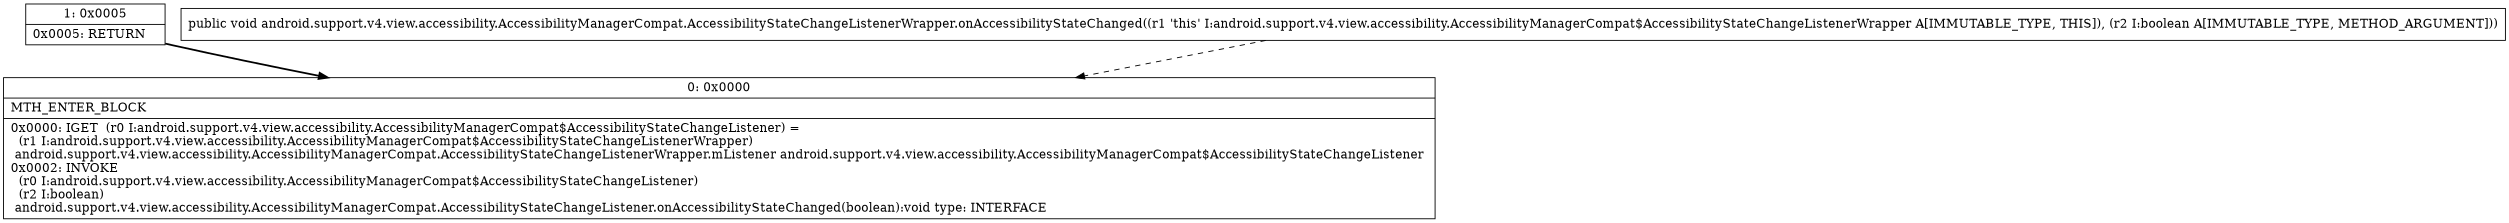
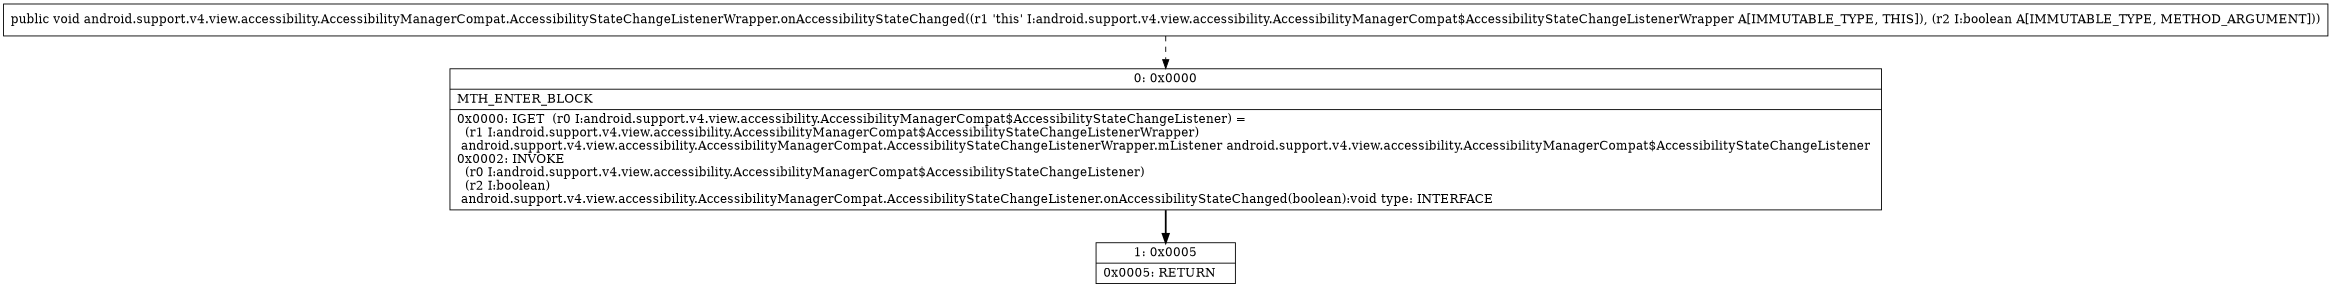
edge "1: 0x0005" -> "0: 0x0000": reversed
